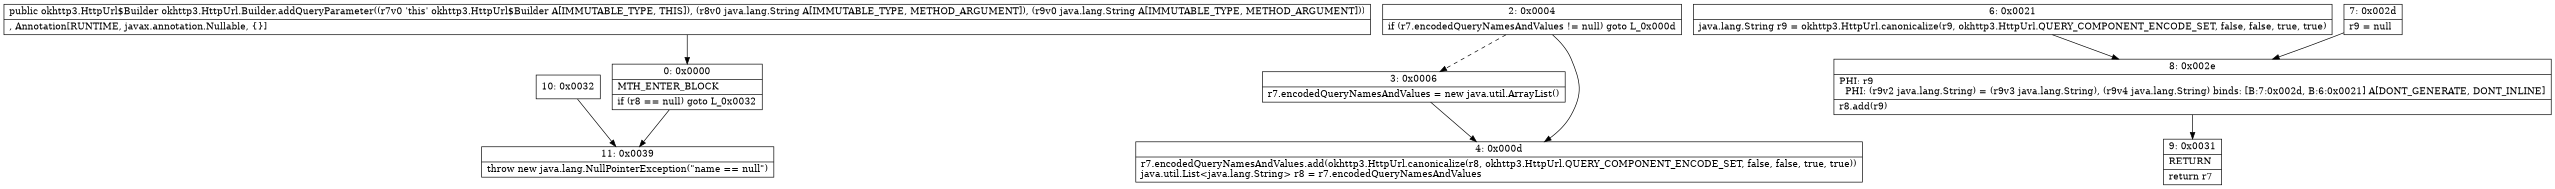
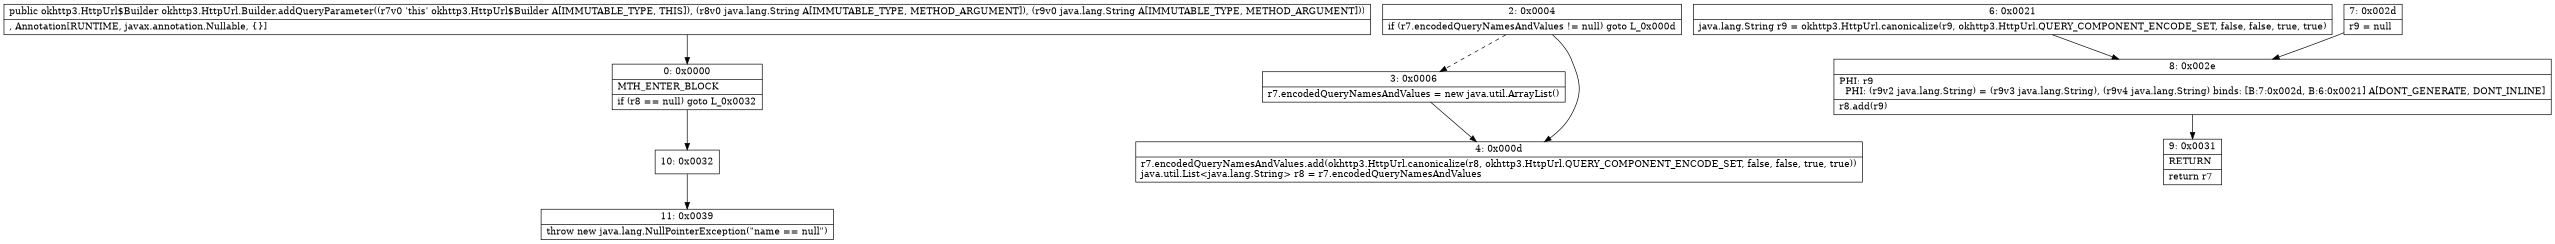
edge "0: 0x0000" -> "11: 0x0039": now "0: 0x0000" -> "10: 0x0032"
